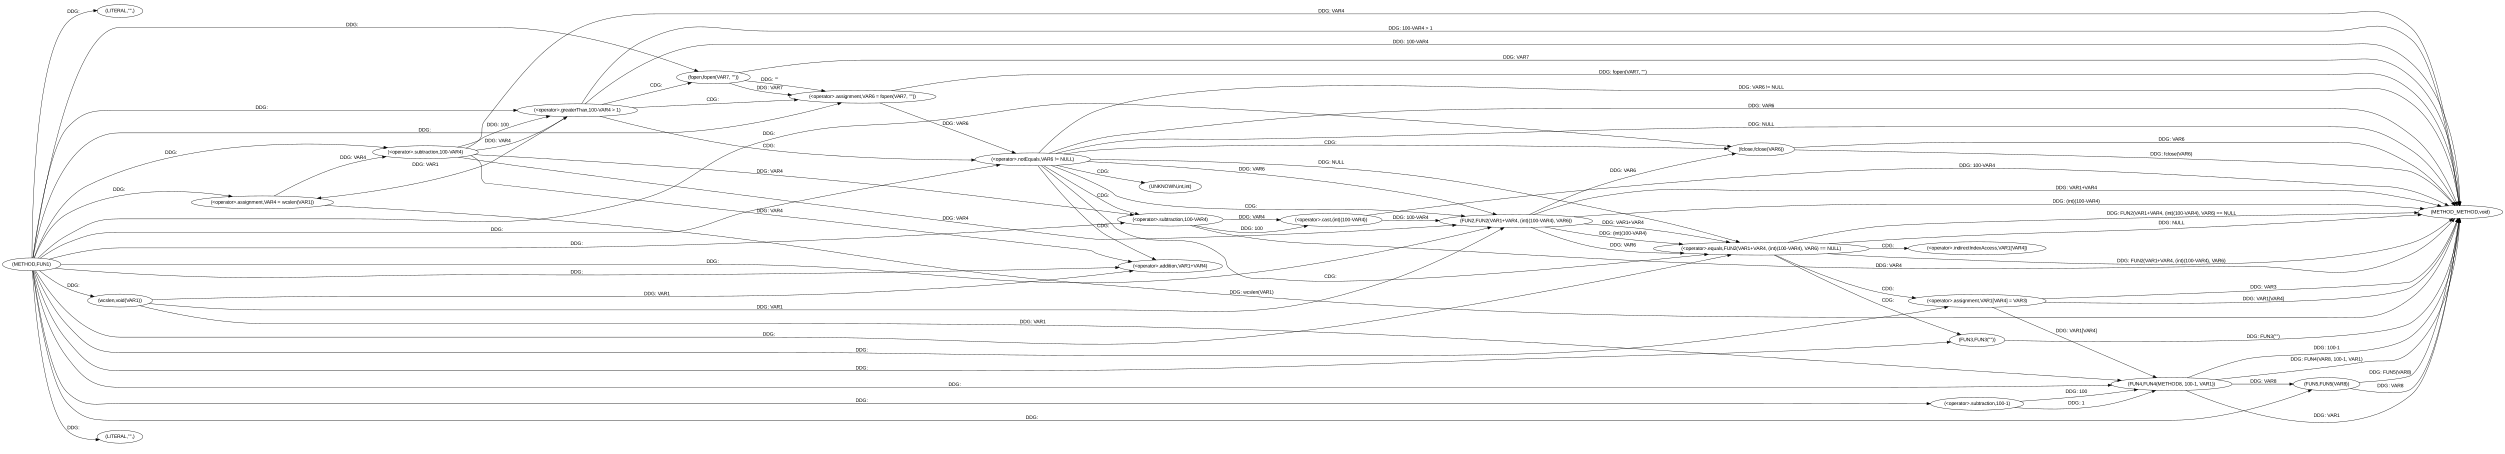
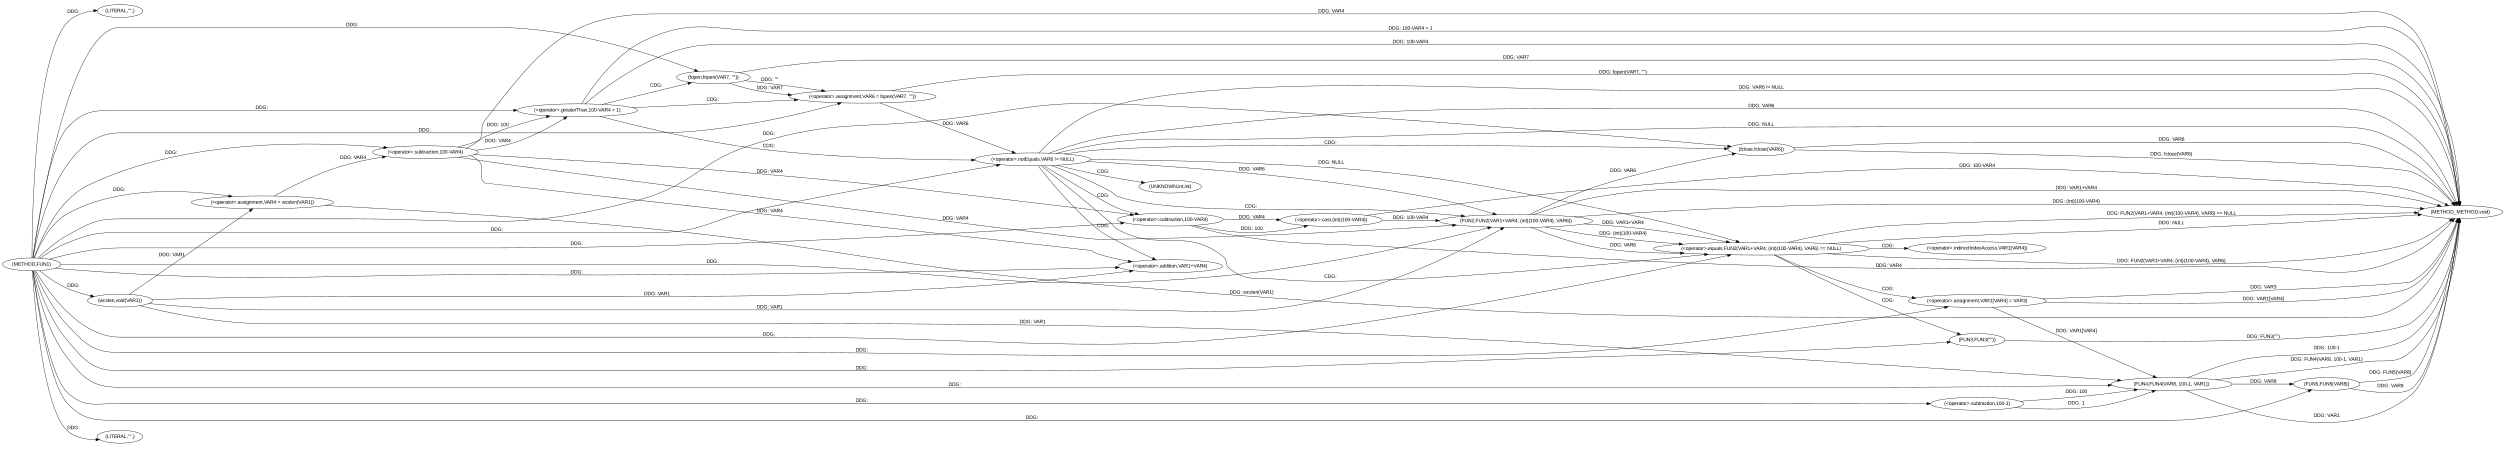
edge "(<operator>.greaterThan,100-VAR4 > 1)" -> "(<operator>.assignment,VAR4 = wcslen(VAR1))": now "(wcslen,void(VAR1))" -> "(<operator>.assignment,VAR4 = wcslen(VAR1))"
node "(FUN4,FUN4(METHOD8, 100-1, VAR1))": label "(FUN4,FUN4(METHOD8, 100-1, VAR1))" -> "(FUN4,FUN4(VAR8, 100-1, VAR1))"
